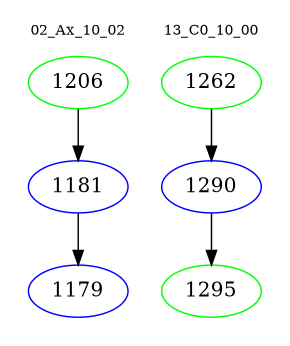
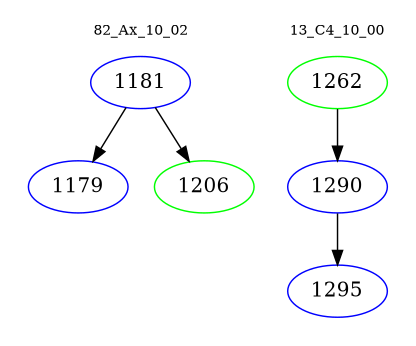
cluster "02_Ax_10_02": label "02_Ax_10_02" -> "82_Ax_10_02"
cluster "13_C0_10_00": label "13_C0_10_00" -> "13_C4_10_00"
edge "1206" -> "1181": reversed
node "1295": color green -> blue
